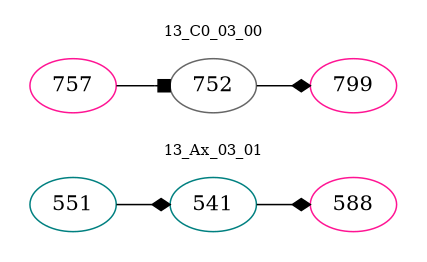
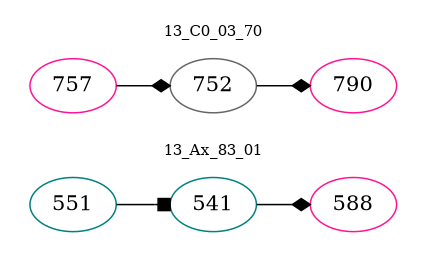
cluster "13_C0_03_00": label "13_C0_03_00" -> "13_C0_03_70"
edge "757" -> "752": arrowhead box -> diamond
node "799": label "799" -> "790"
cluster "13_Ax_03_01": label "13_Ax_03_01" -> "13_Ax_83_01"
edge "551" -> "541": arrowhead diamond -> box
